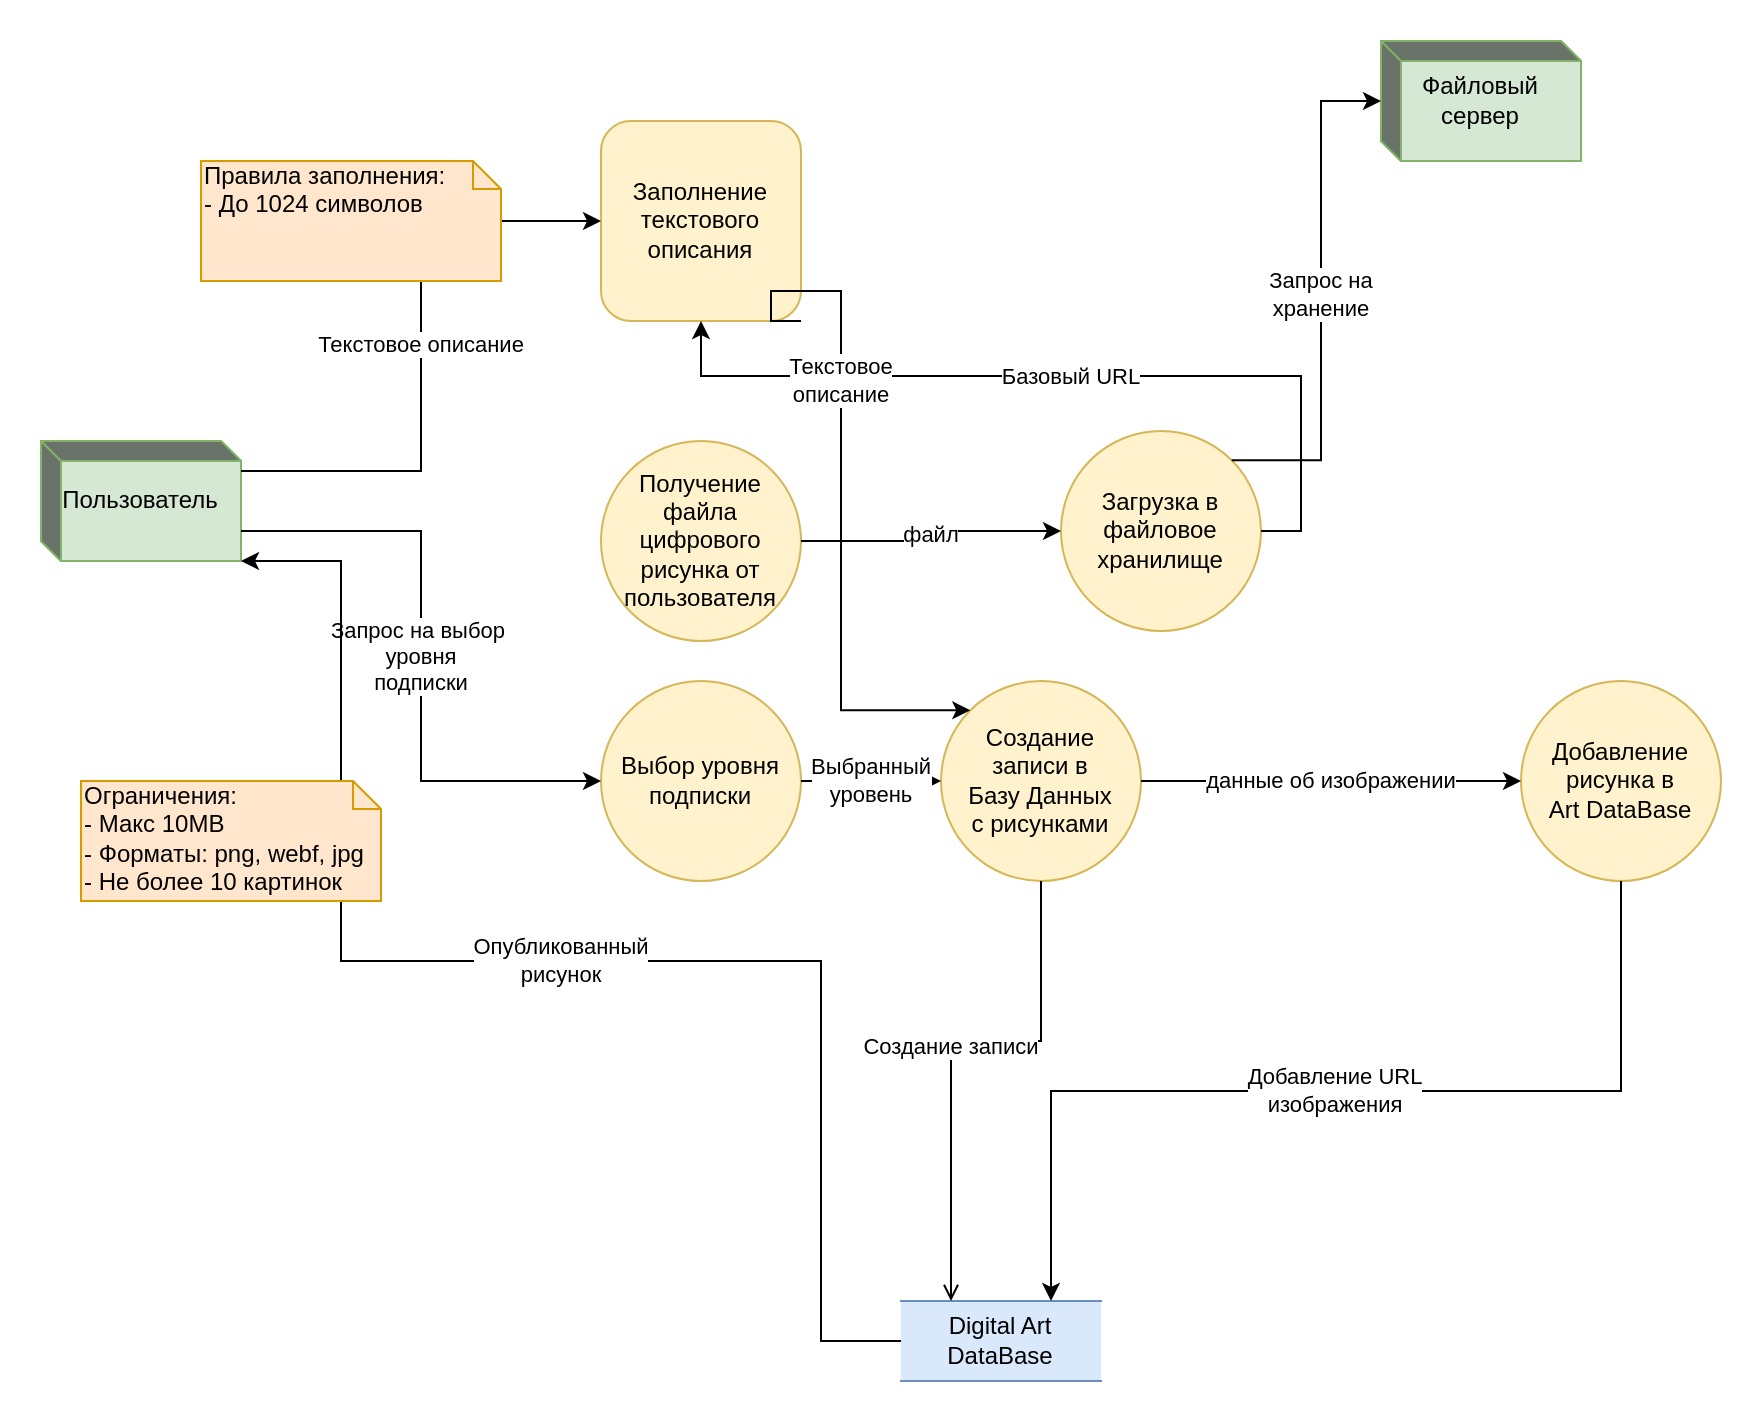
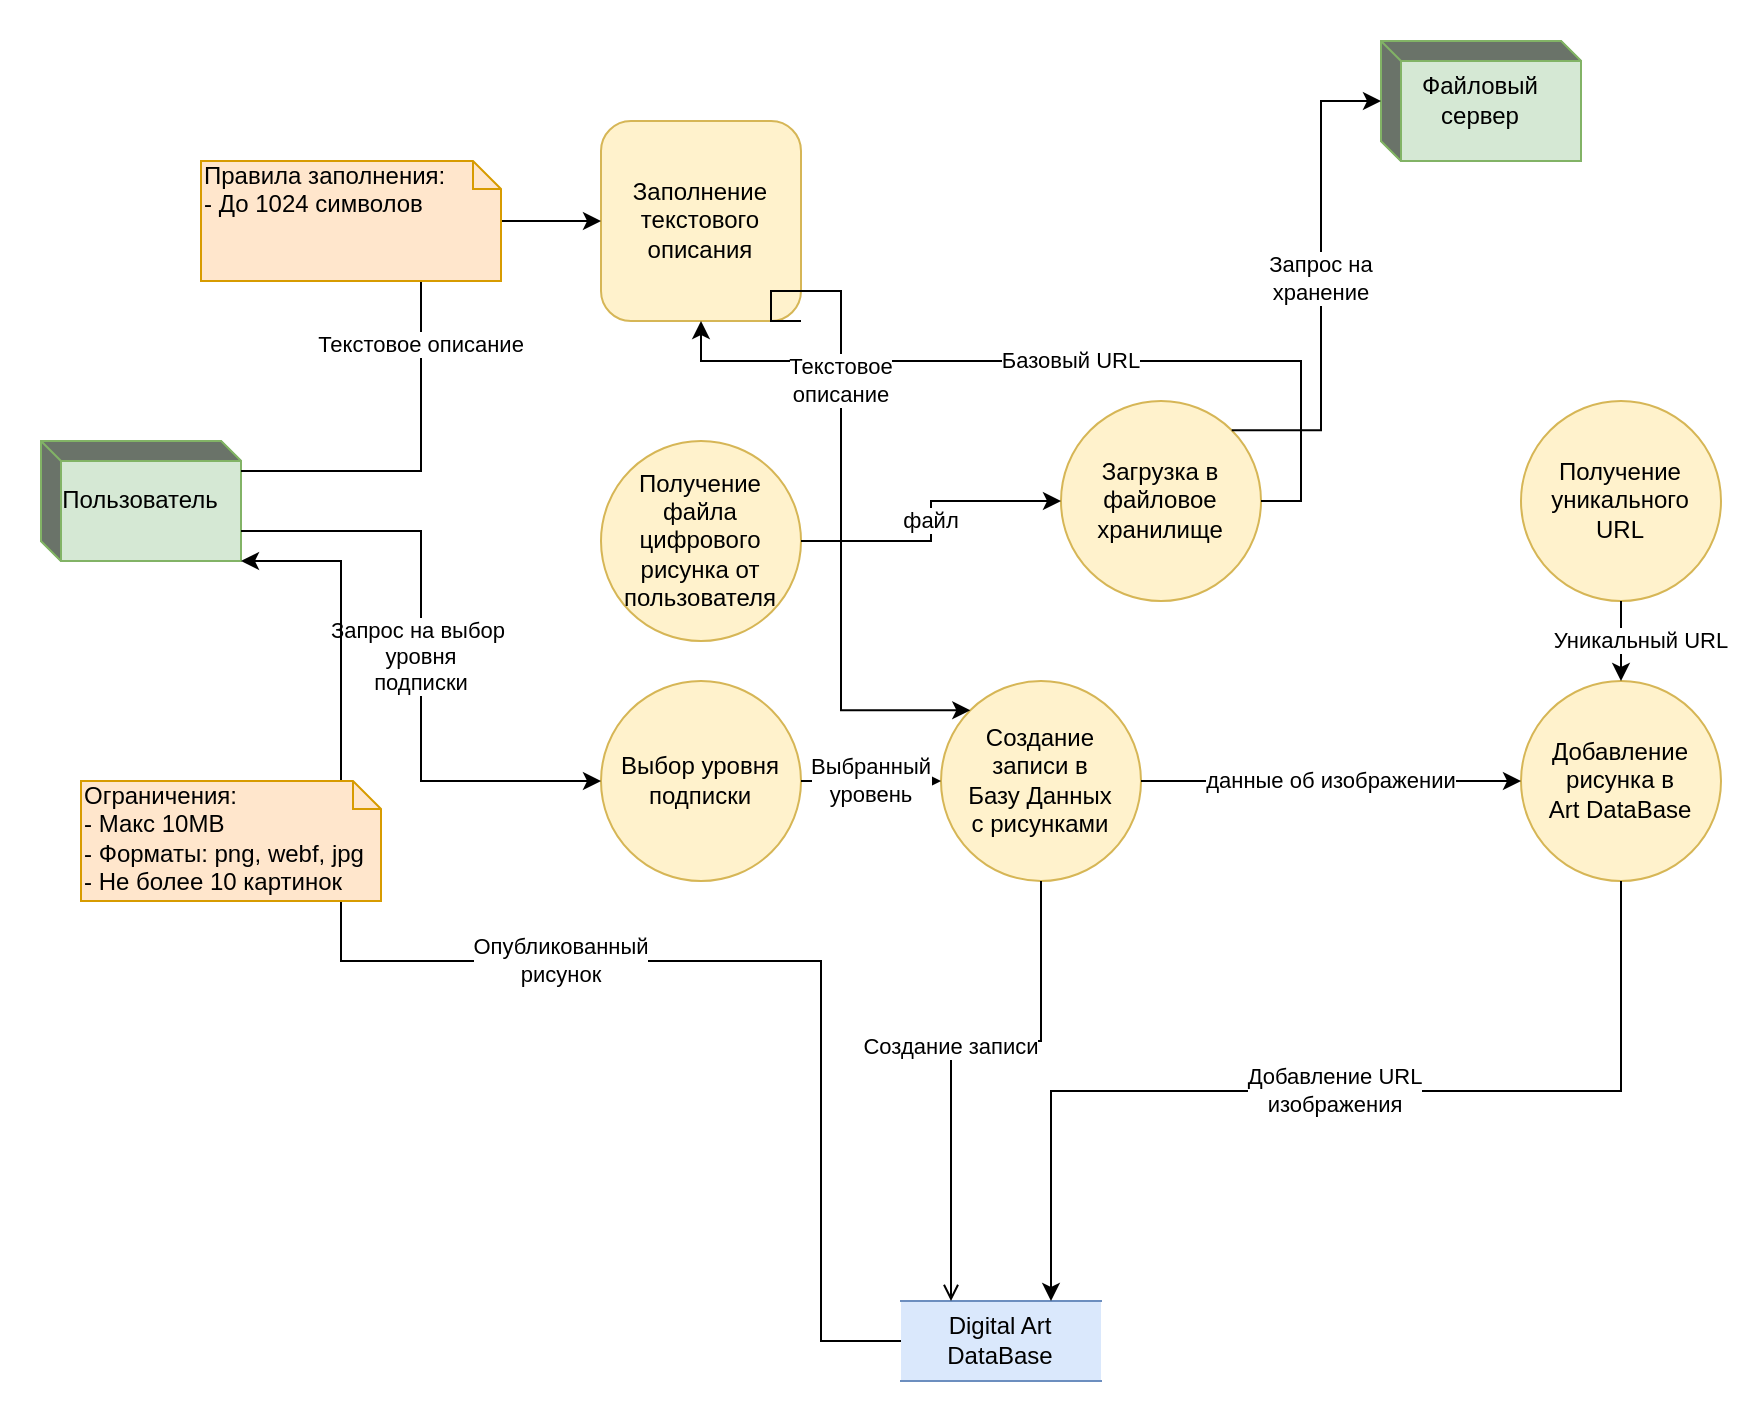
node "Получение уникального URL": added
node "Загрузка в файловое хранилище": moved (1161, 531) -> (1161, 501)
edge "Получение уникального URL" -> "Добавление рисунка в Art DataBase": added, label "Уникальный URL"
